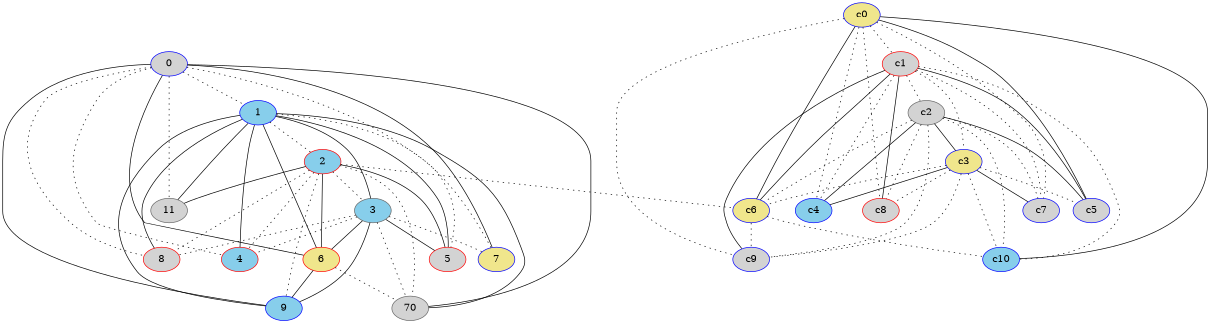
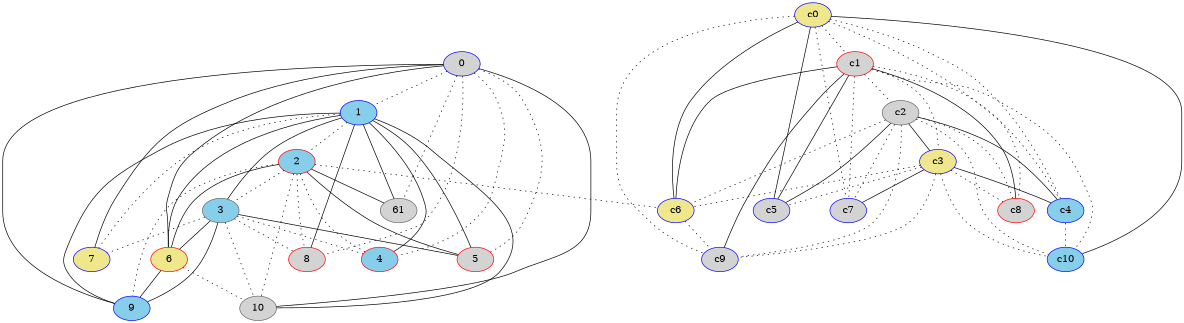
node "11": label "11" -> "61"
edge "c6" -- "c10": now "c4" -- "c10"
node "70": label "70" -> "10"
